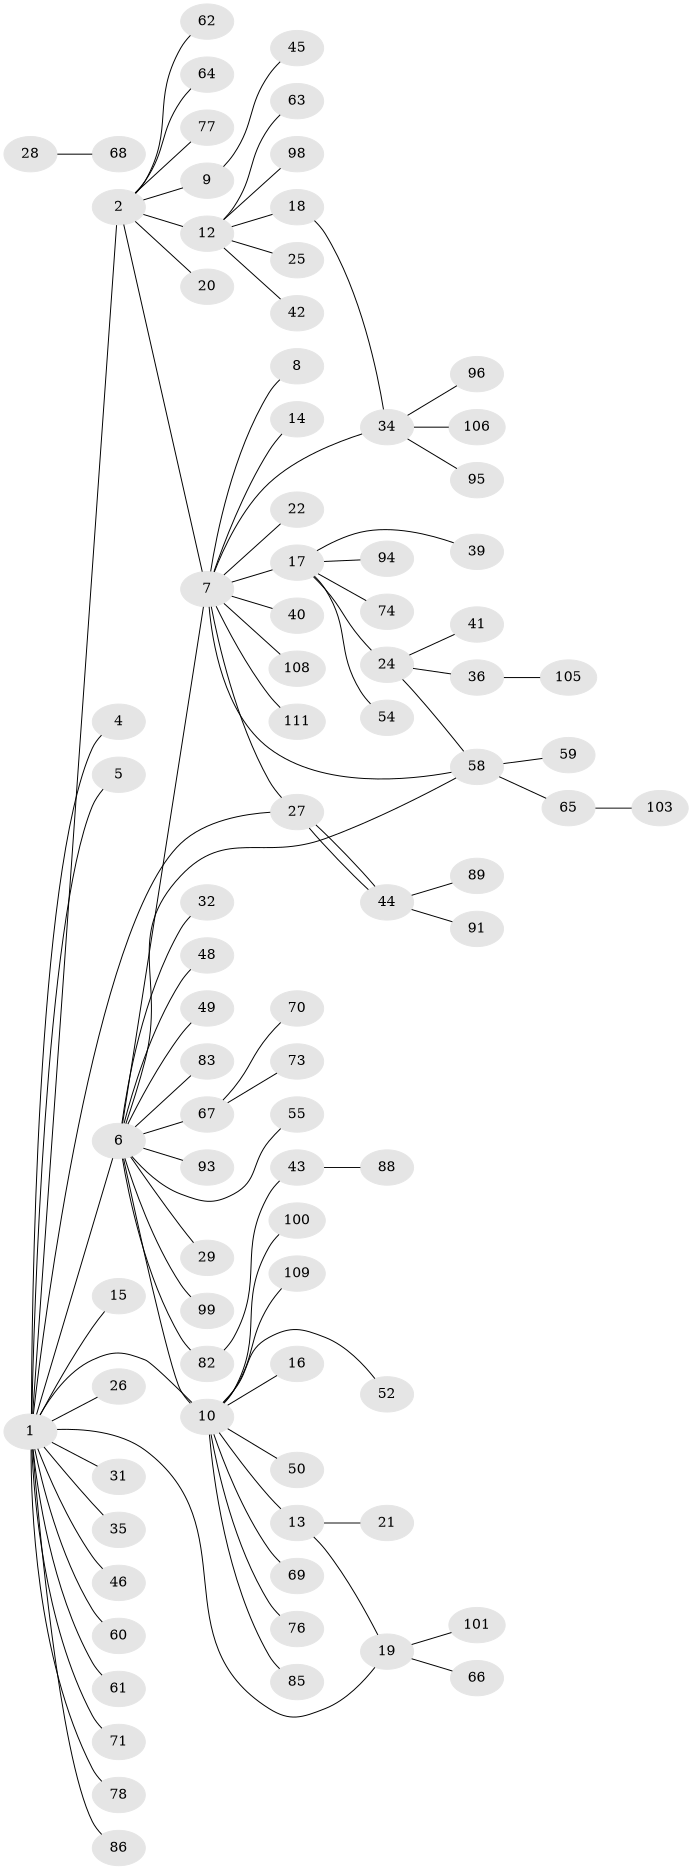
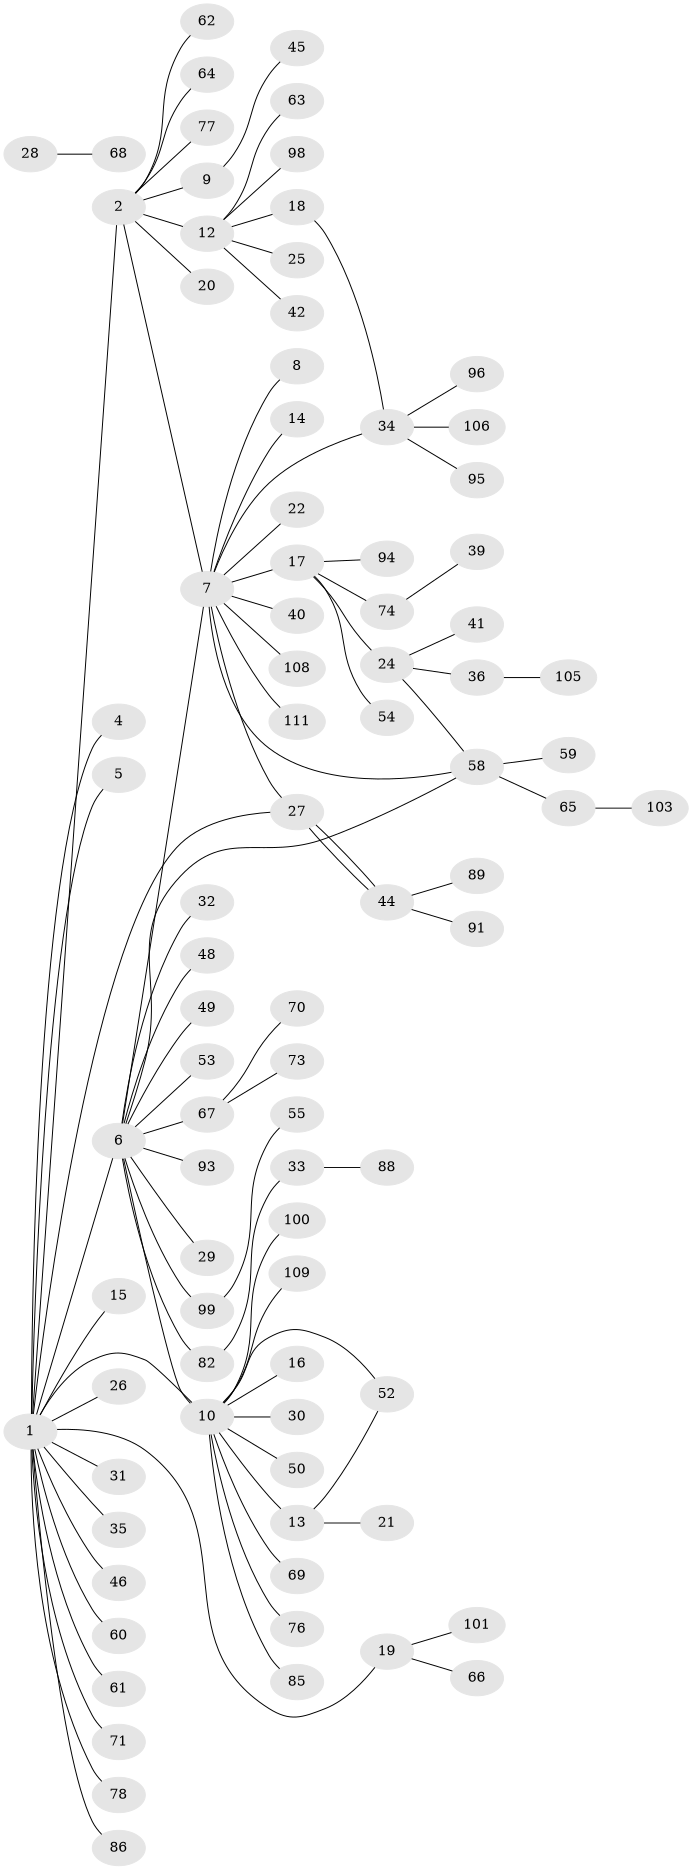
edge "39" -- "17": now "39" -- "74"
node "83": label "83" -> "53"
node "43": label "43" -> "33"
edge "55" -- "6": now "55" -- "99"
node "30": added
edge "13" -- "19": now "13" -- "52"
